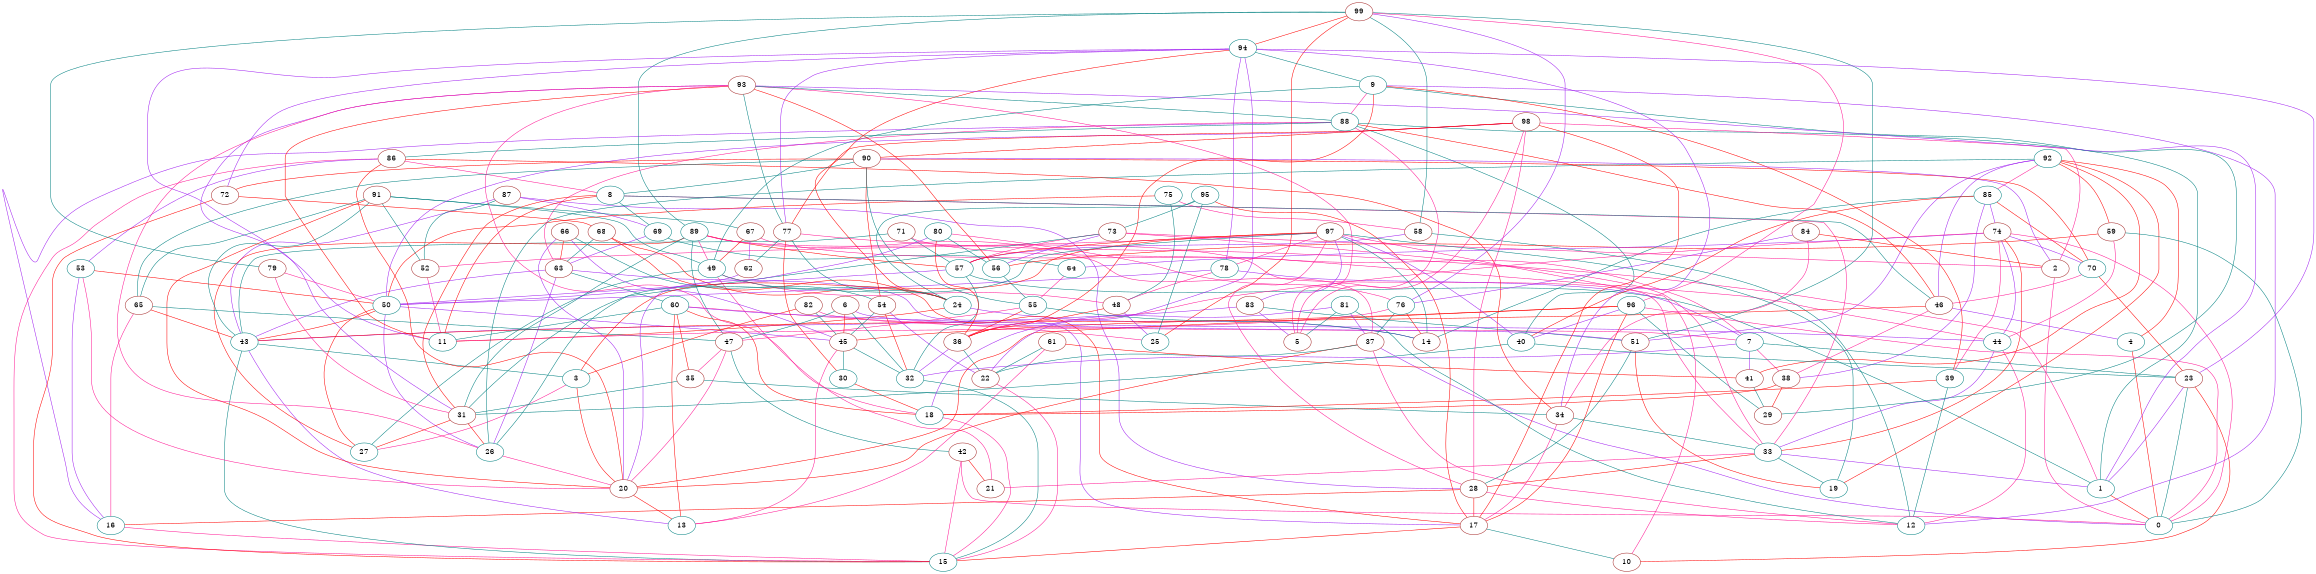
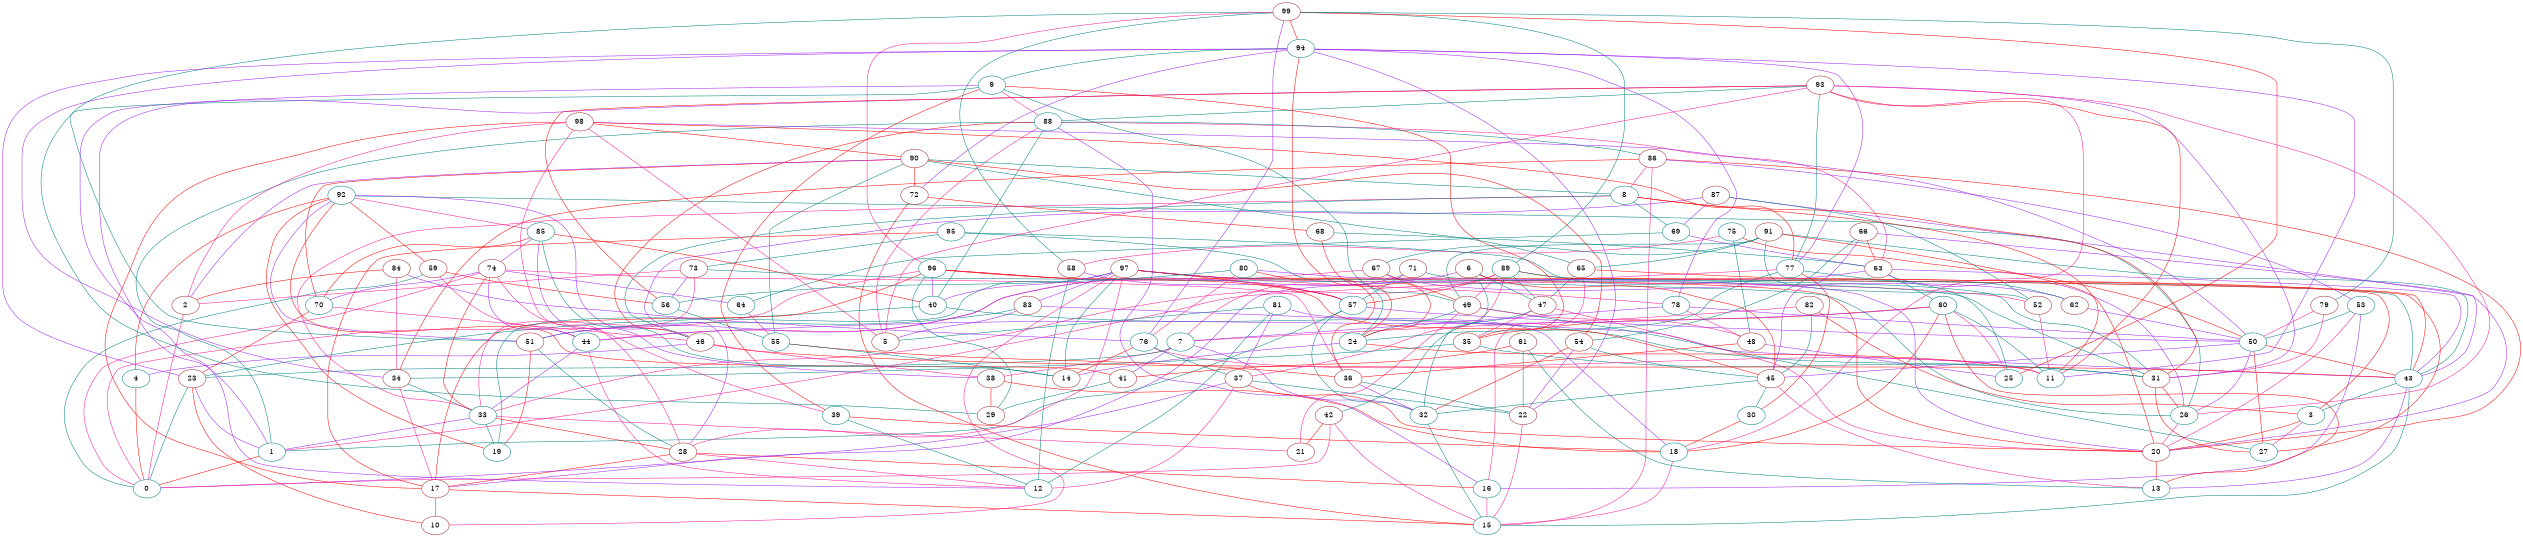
edge "9" -- "36": now "9" -- "35"
node "77": color brown -> teal
edge "73" -- "57": now "96" -- "57"
node "49": color teal -> brown
edge "53" -- "50": color red -> teal
edge "55" -- "47": removed
edge "68" -- "17": removed
edge "61" -- "13": color deeppink -> teal
